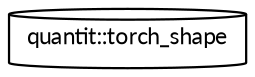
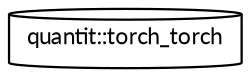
node "quantit::torch_shape": label "quantit::torch_shape" -> "quantit::torch_torch"
